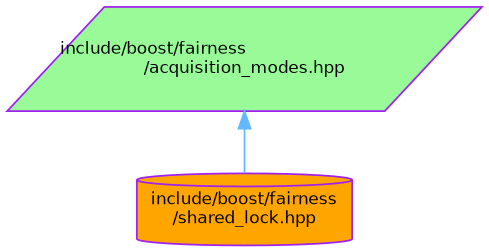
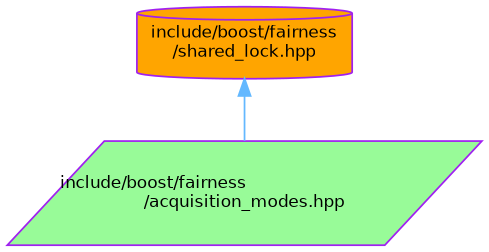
edge "include/boost/fairness /shared_lock.hpp" -> "include/boost/fairness /acquisition_modes.hpp": reversed
